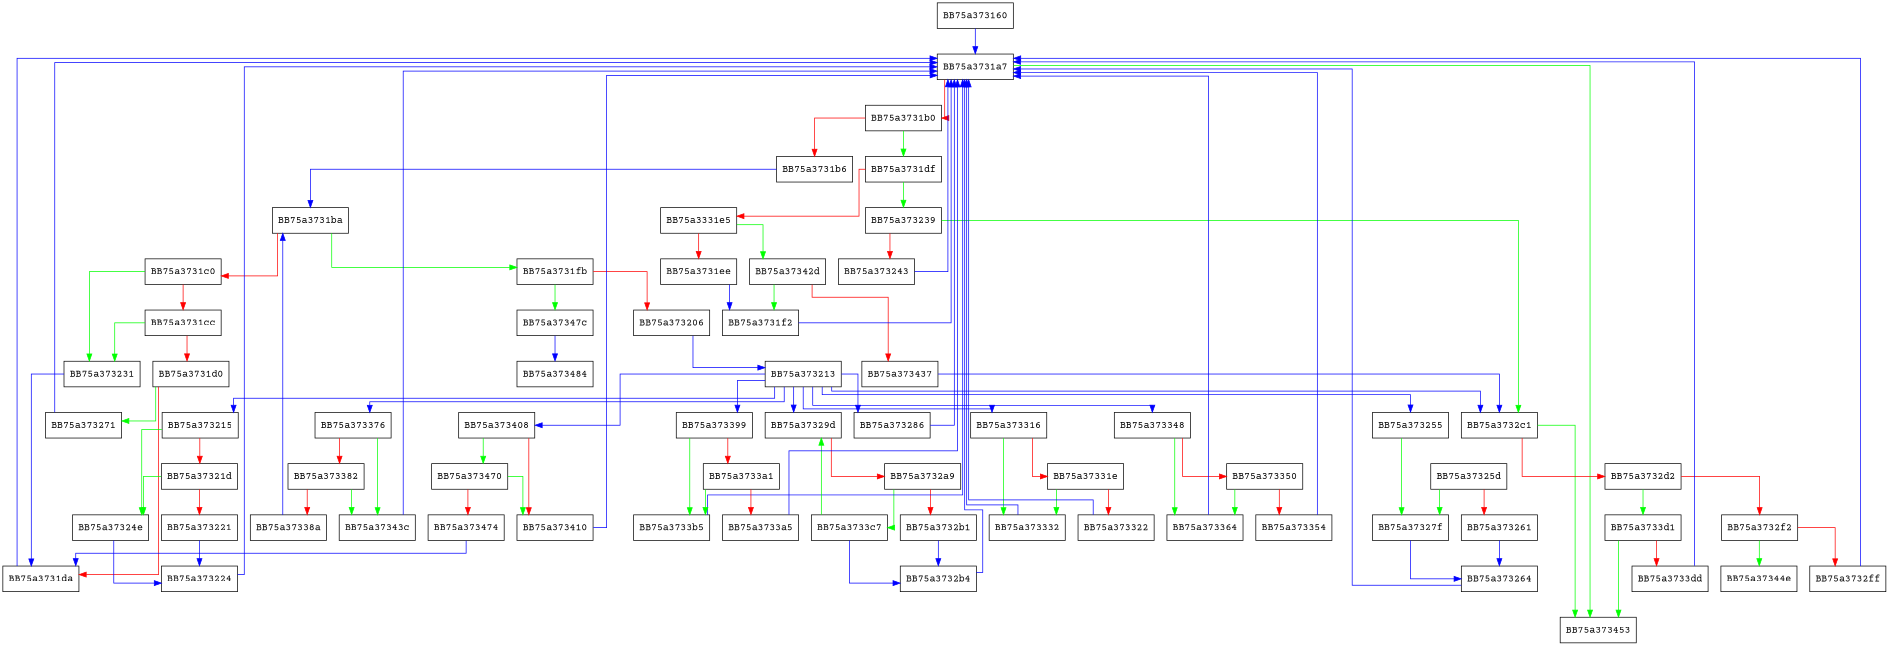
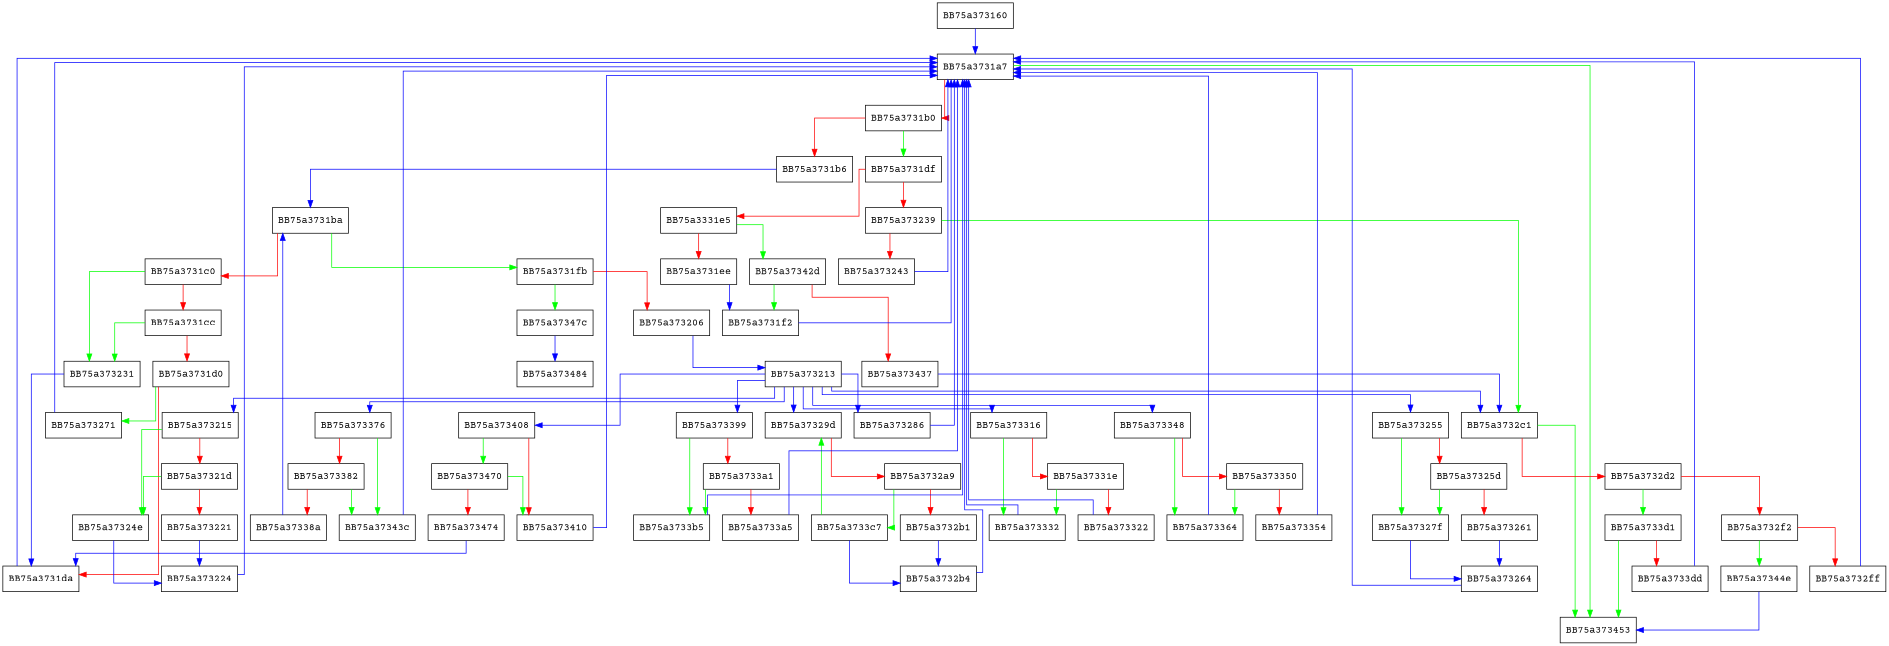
edge "BB75a3731df" -> "BB75a373239": color green -> red
edge "BB75a373255" -> "BB75a37325d": added
edge "BB75a37344e" -> "BB75a373453": added
